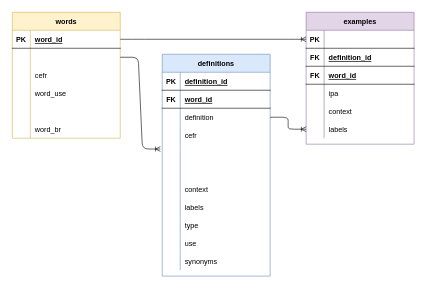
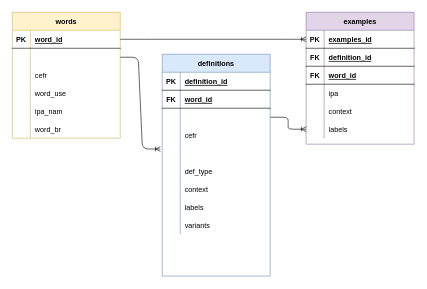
node "examples_id": added
node "ipa_nam": added
node "definition": removed
node "def_type": added
node "type": label "type" -> "variants"
node "use": removed
node "synonyms": removed
